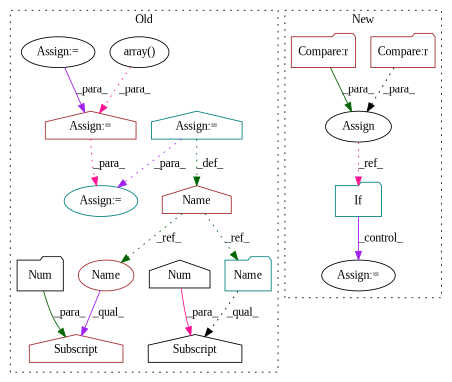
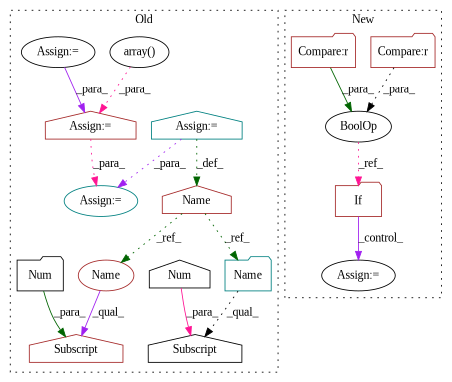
node "Assign": label "Assign" -> "BoolOp"
node "If": color teal -> brown
